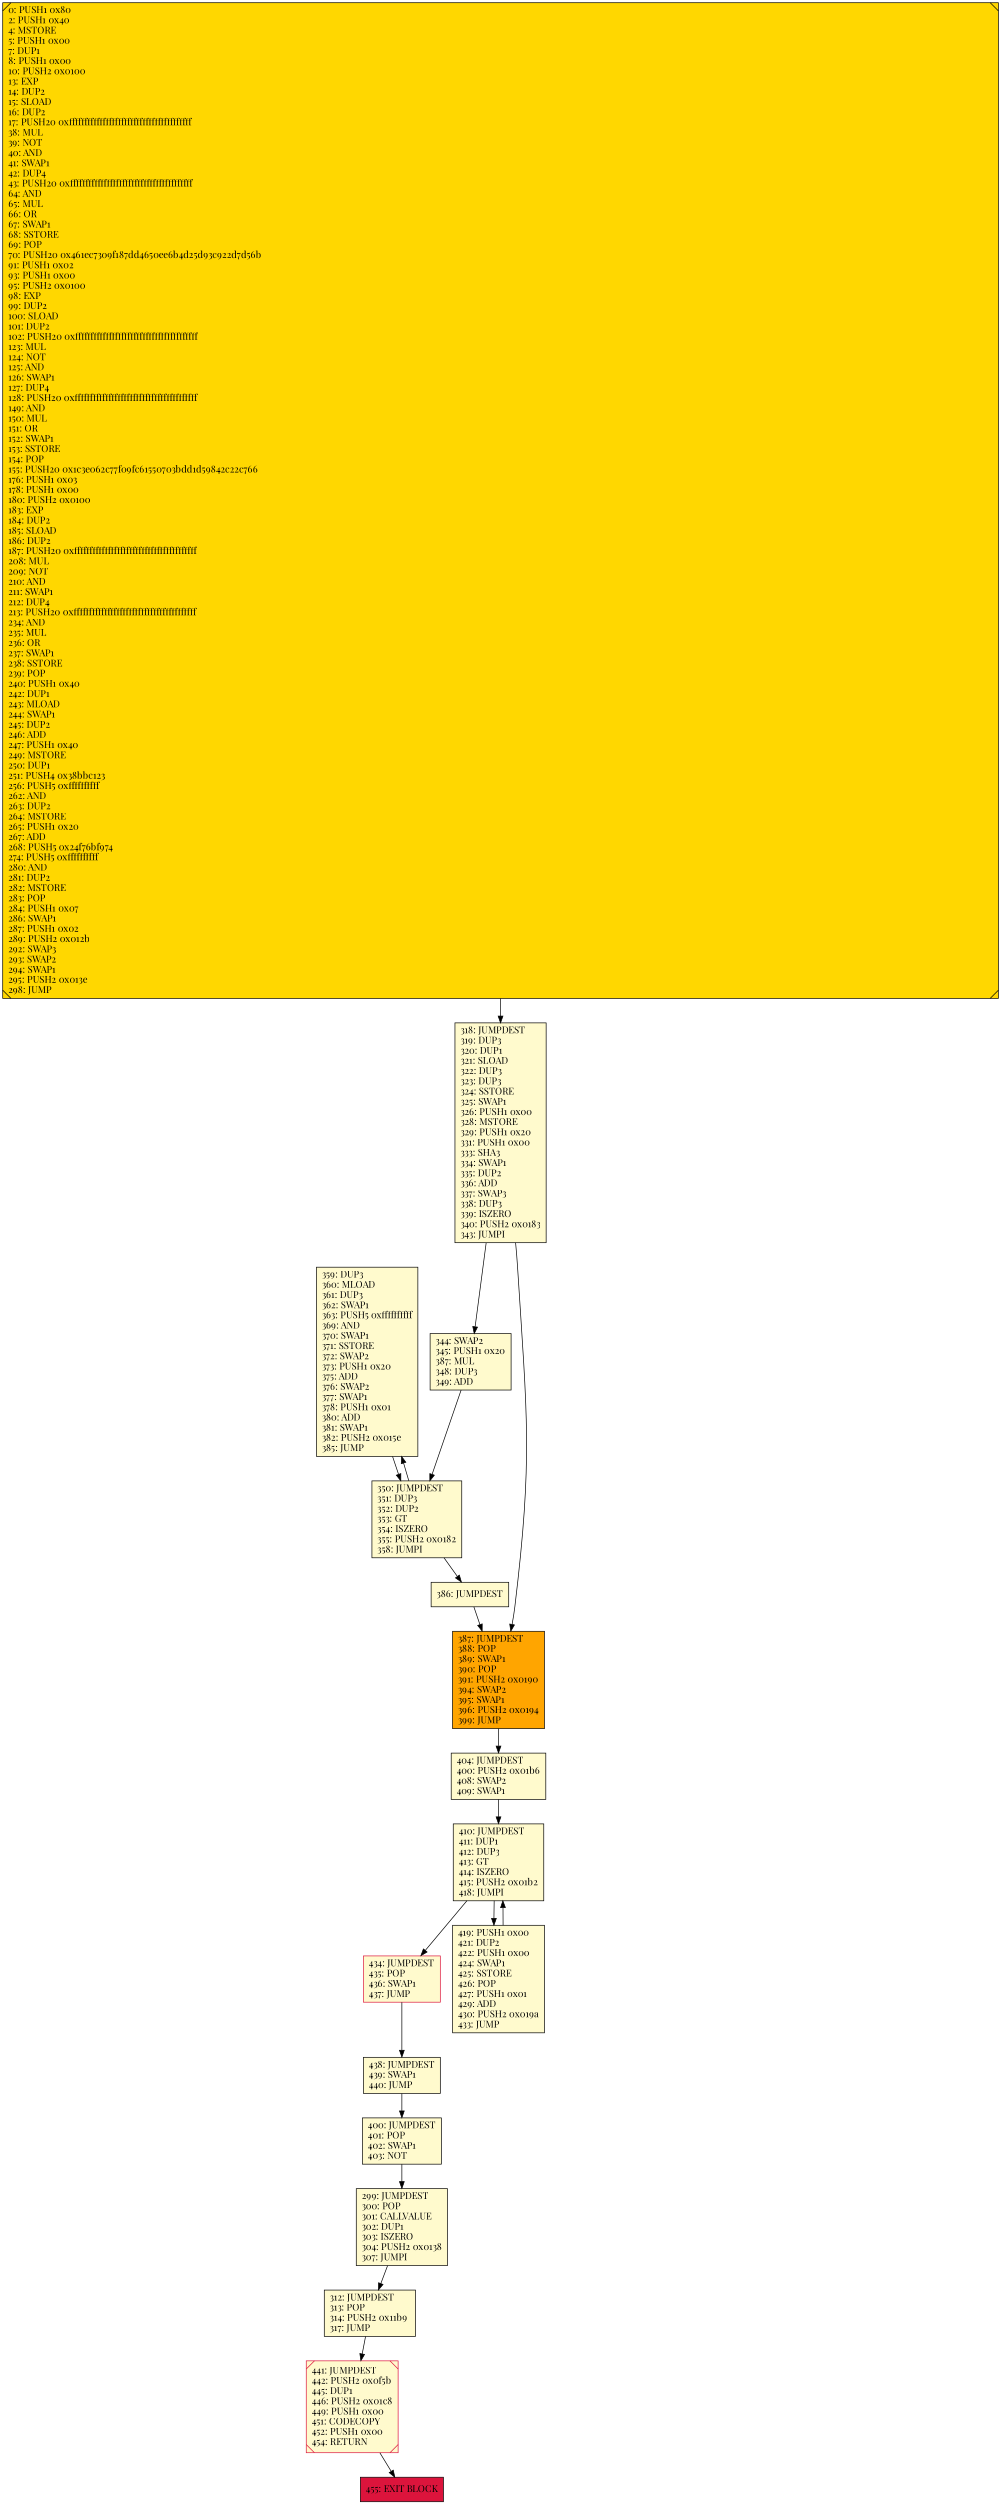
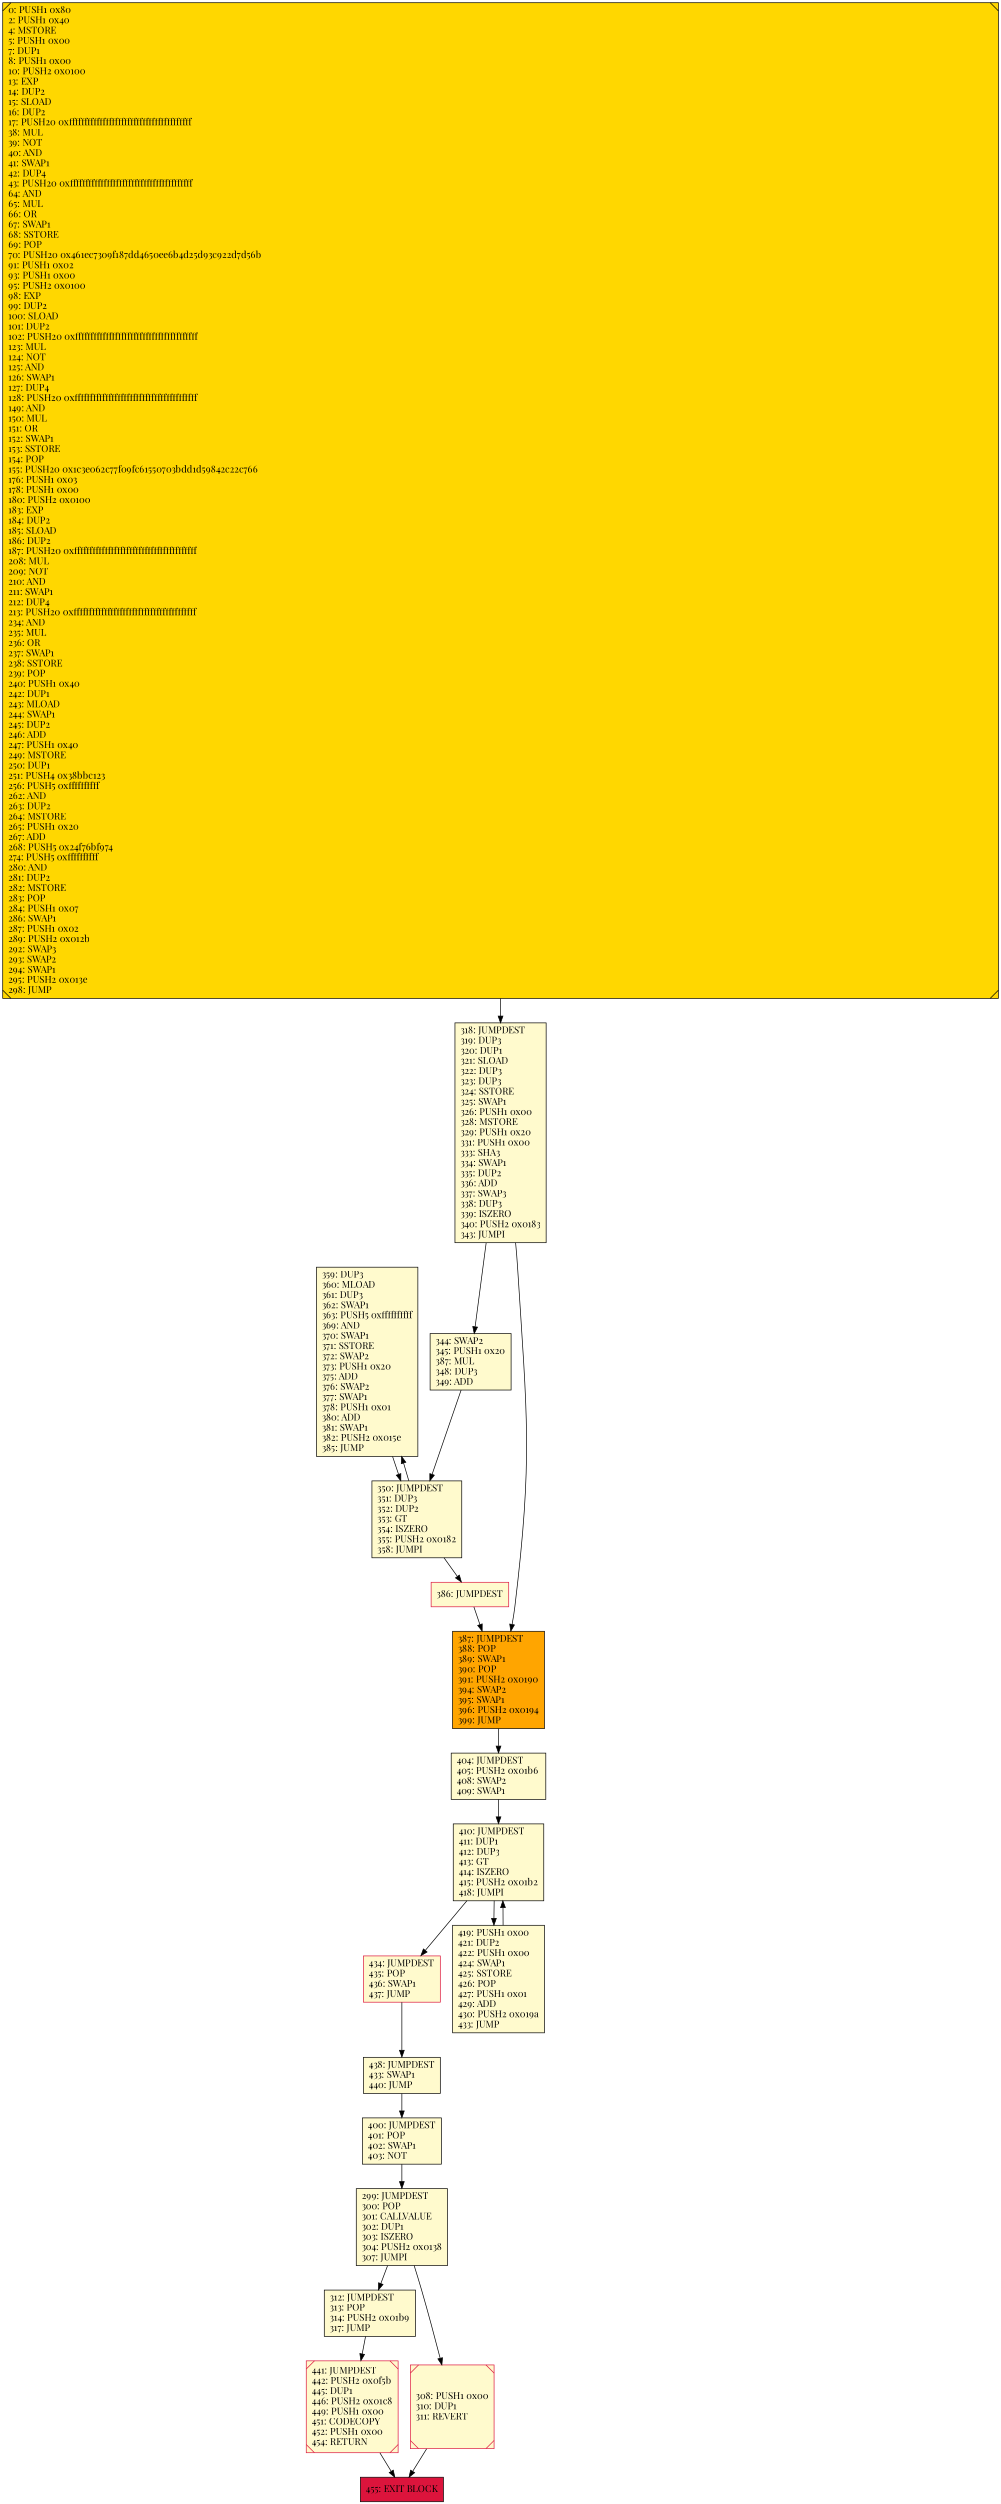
node "386: JUMPDEST": color black -> crimson
node "404: JUMPDEST 400: PUSH2 0x01b6 408: SWAP2 409: SWAP1": label "404: JUMPDEST 400: PUSH2 0x01b6 408: SWAP2 409: SWAP1" -> "404: JUMPDEST 405: PUSH2 0x01b6 408: SWAP2 409: SWAP1"
node "438: JUMPDEST 439: SWAP1 440: JUMP": label "438: JUMPDEST 439: SWAP1 440: JUMP" -> "438: JUMPDEST 433: SWAP1 440: JUMP"
node "312: JUMPDEST 313: POP 314: PUSH2 0x11b9 317: JUMP": label "312: JUMPDEST 313: POP 314: PUSH2 0x11b9 317: JUMP" -> "312: JUMPDEST 313: POP 314: PUSH2 0x01b9 317: JUMP"
node "308: PUSH1 0x00 310: DUP1 311: REVERT": added
